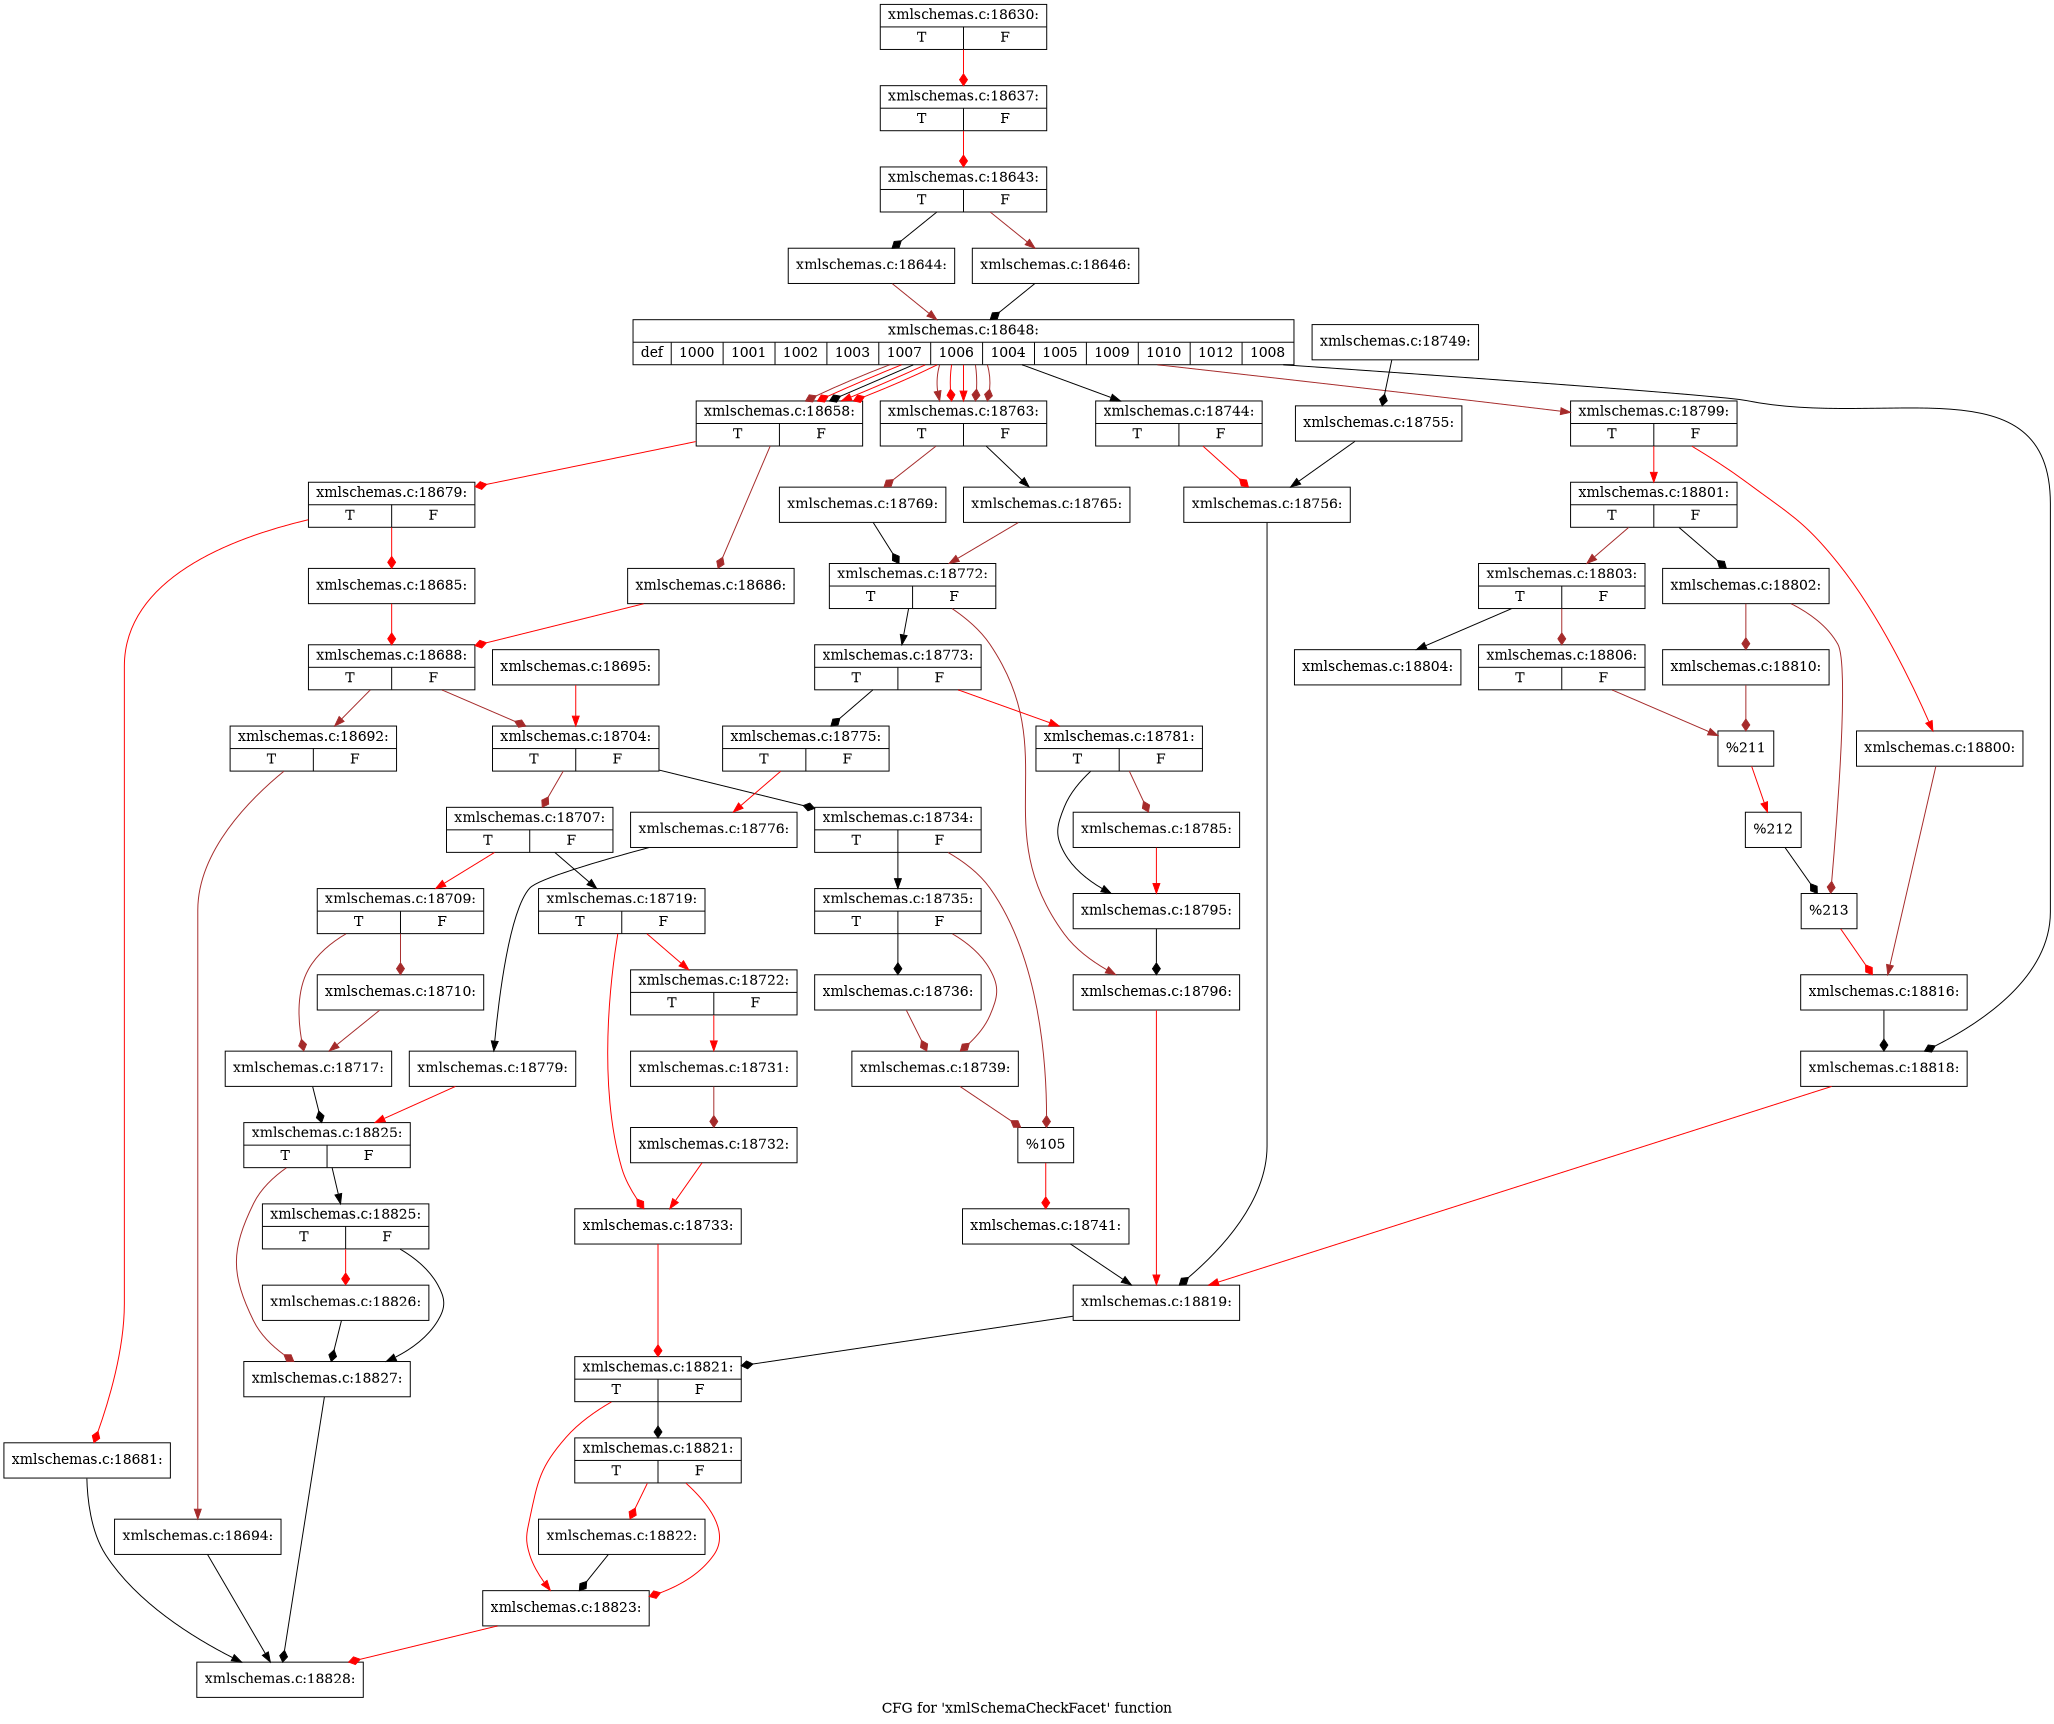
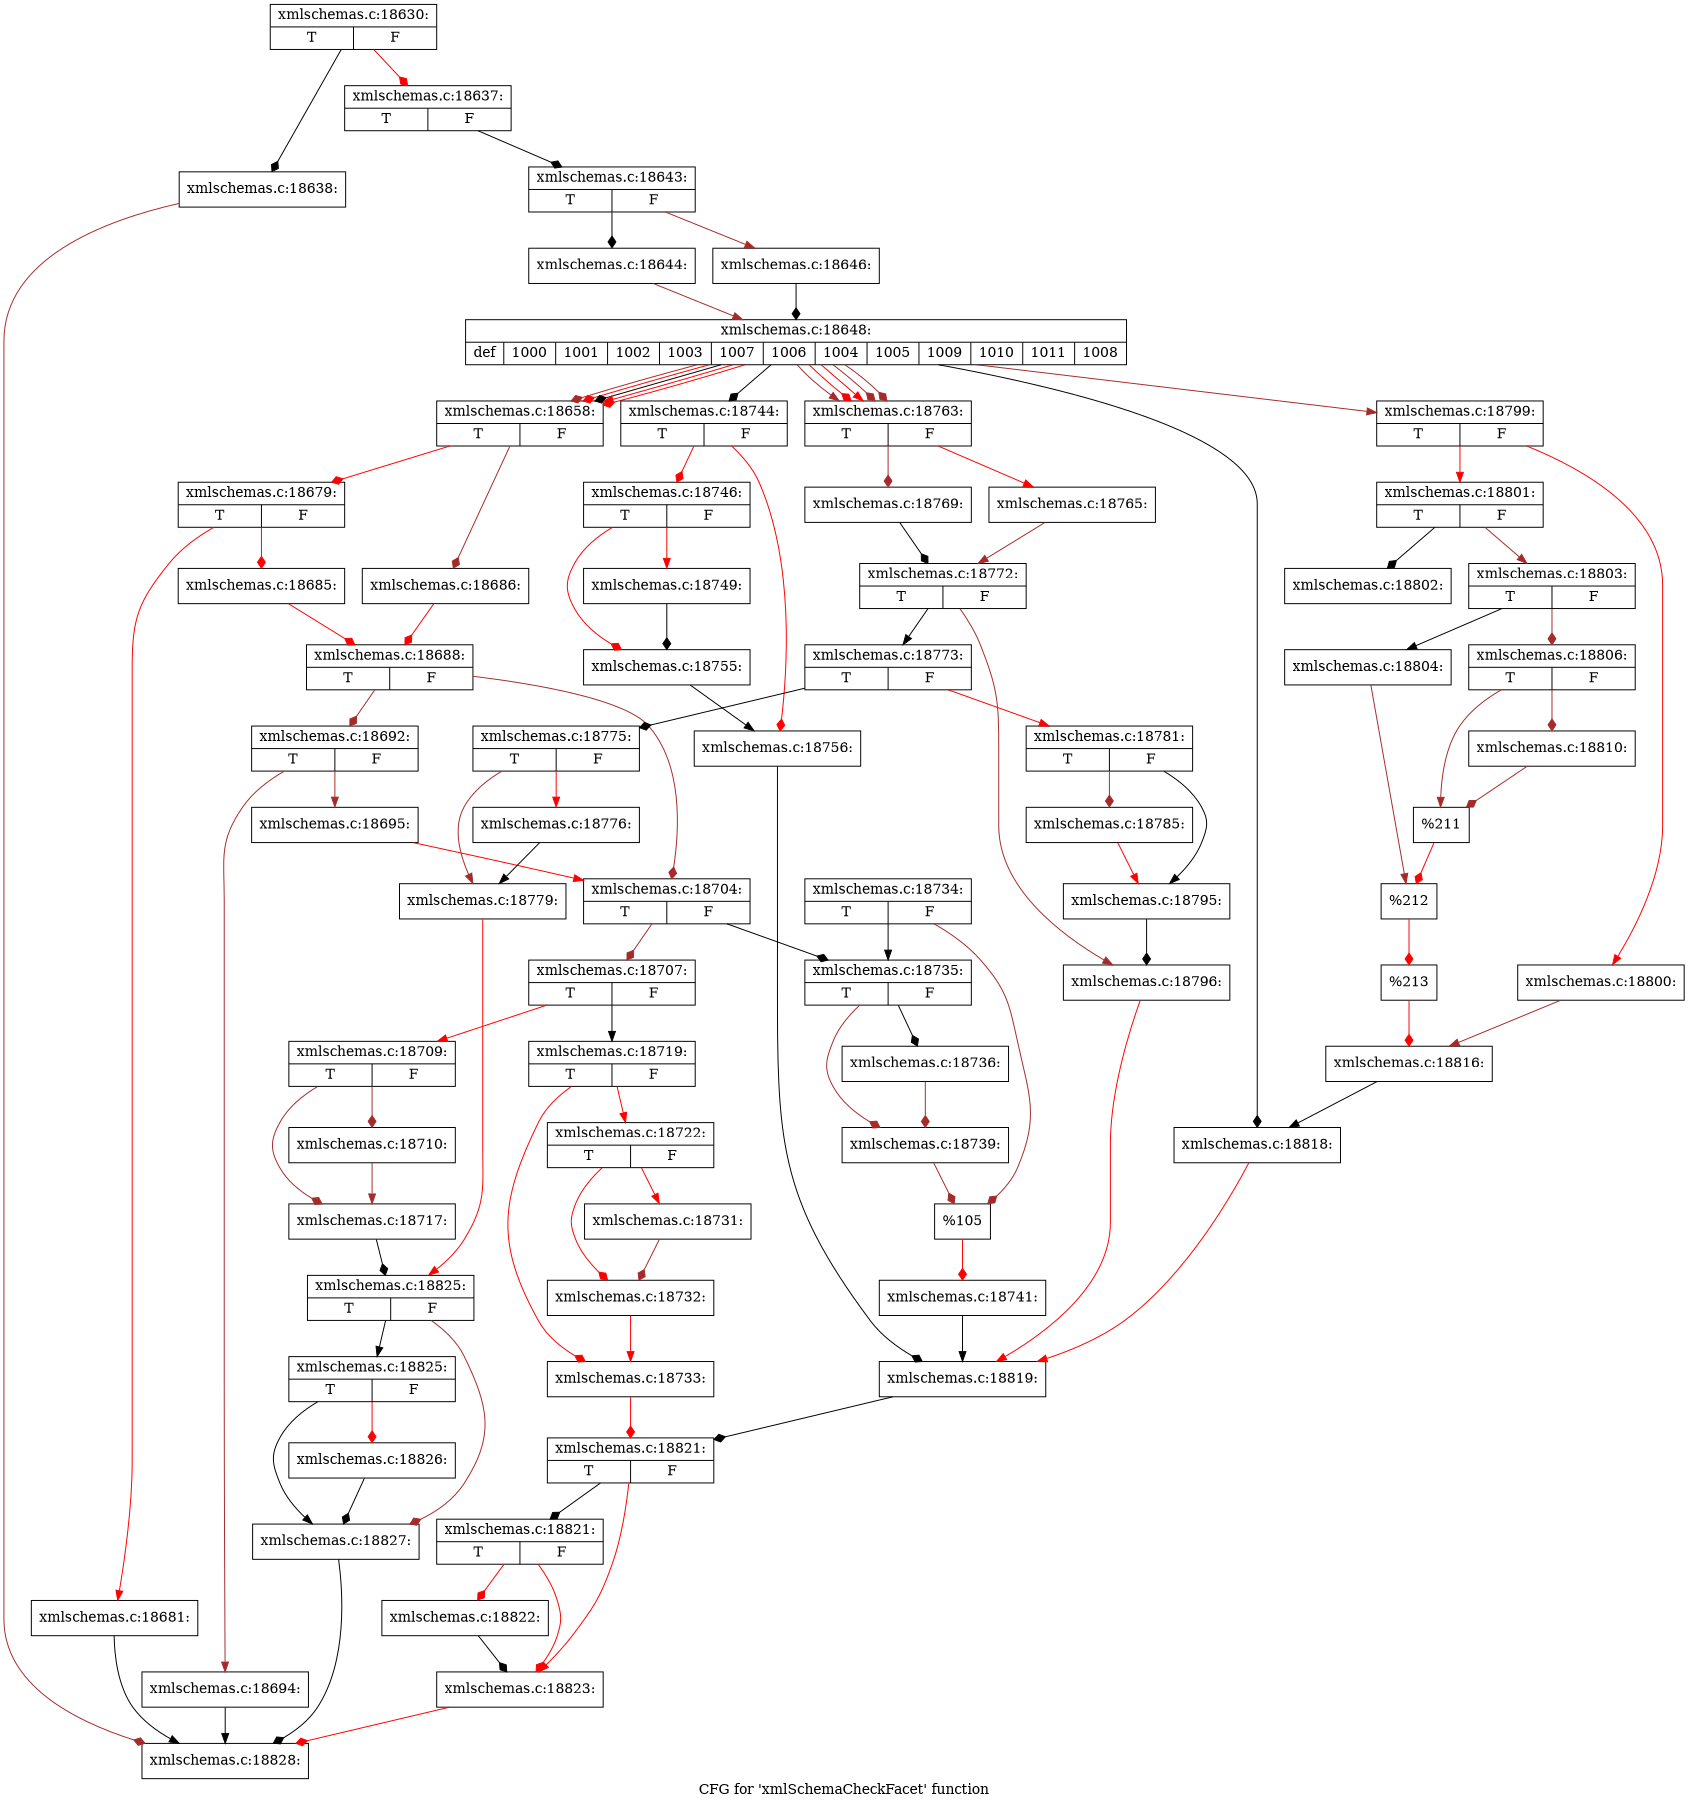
edge "xmlschemas.c:18637:" -> "xmlschemas.c:18643:": color red -> black
node "xmlschemas.c:18638:": added
node "xmlschemas.c:18648:": text "1012" -> "1011"
edge "xmlschemas.c:18648:" -> "xmlschemas.c:18744:": arrowhead normal -> diamond
edge "xmlschemas.c:18763:" -> "xmlschemas.c:18765:": color black -> red
node "xmlschemas.c:18746:": added
edge "xmlschemas.c:18802:" -> "xmlschemas.c:18810:": now "xmlschemas.c:18806:" -> "xmlschemas.c:18810:"
edge "xmlschemas.c:18688:" -> "xmlschemas.c:18692:": arrowhead normal -> diamond
edge "xmlschemas.c:18802:" -> "%213": removed
edge "xmlschemas.c:18804:" -> "%212": added
edge "xmlschemas.c:18692:" -> "xmlschemas.c:18695:": added
edge "%211" -> "%212": arrowhead normal -> diamond
edge "xmlschemas.c:18704:" -> "xmlschemas.c:18734:": now "xmlschemas.c:18704:" -> "xmlschemas.c:18735:"
edge "xmlschemas.c:18775:" -> "xmlschemas.c:18779:": added
edge "%212" -> "%213": color black -> red
edge "xmlschemas.c:18679:" -> "xmlschemas.c:18681:": arrowhead diamond -> normal
edge "xmlschemas.c:18816:" -> "xmlschemas.c:18818:": arrowhead diamond -> normal
edge "xmlschemas.c:18722:" -> "xmlschemas.c:18732:": added
